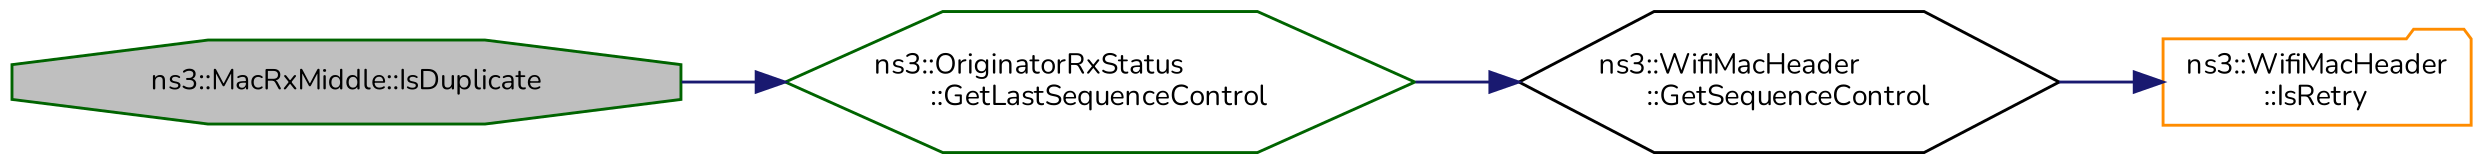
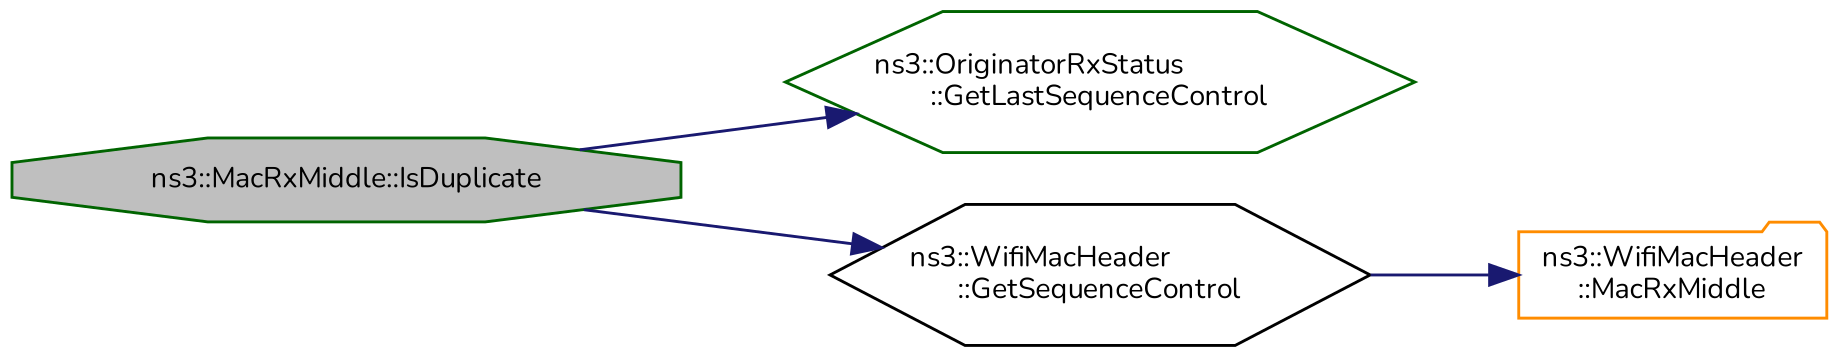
edge "ns3::OriginatorRxStatus ::GetLastSequenceControl" -> "ns3::WifiMacHeader ::GetSequenceControl": now "ns3::MacRxMiddle::IsDuplicate" -> "ns3::WifiMacHeader ::GetSequenceControl"
node "ns3::WifiMacHeader ::IsRetry": label "ns3::WifiMacHeader ::IsRetry" -> "ns3::WifiMacHeader ::MacRxMiddle"
